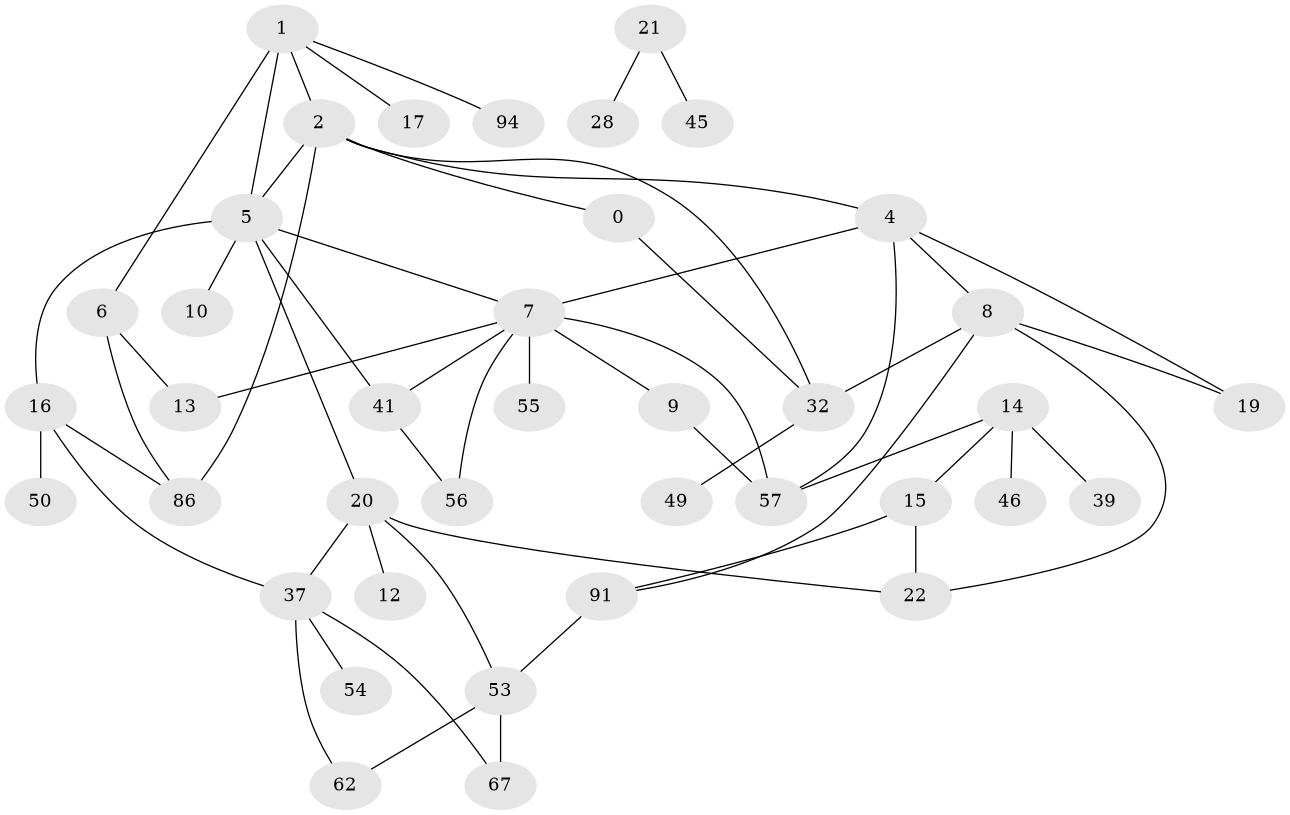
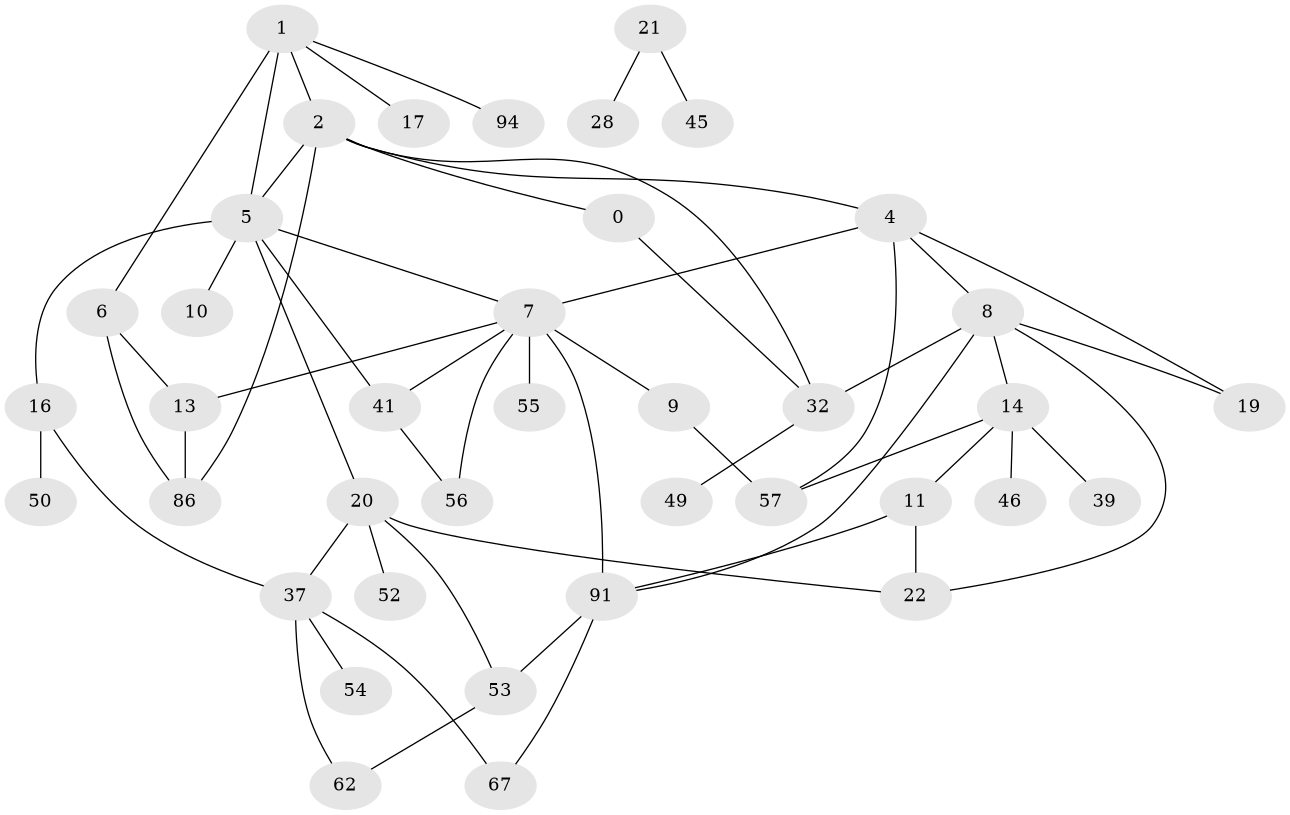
edge "8" -- "14": added
edge "7" -- "57": now "7" -- "91"
edge "16" -- "86": now "13" -- "86"
node "15": label "15" -> "11"
node "12": label "12" -> "52"
edge "53" -- "67": now "91" -- "67"
